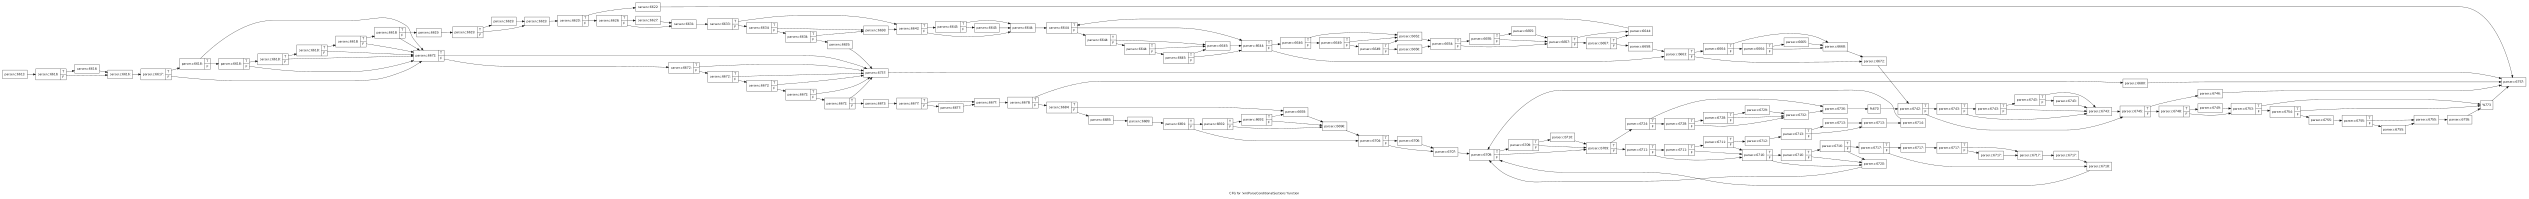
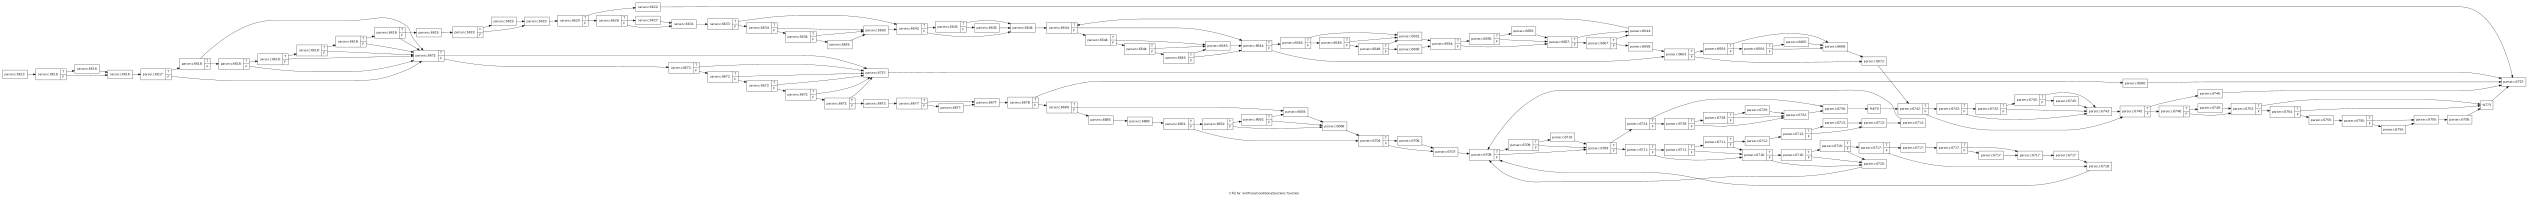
edge "parser.c:6635:" -> "parser.c:6737:": now "parser.c:6635:" -> "parser.c:6638:"
